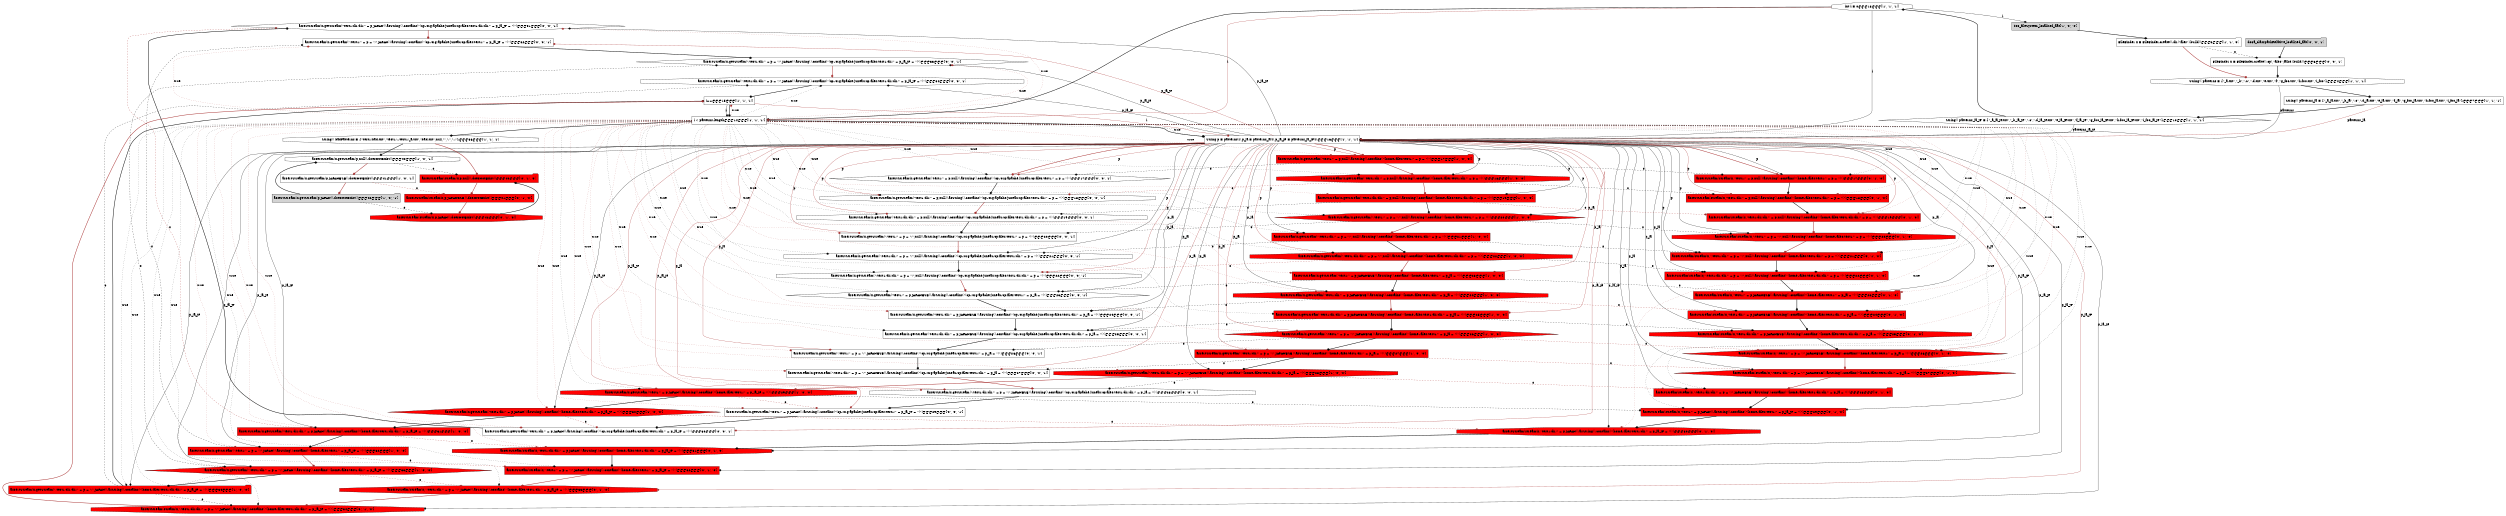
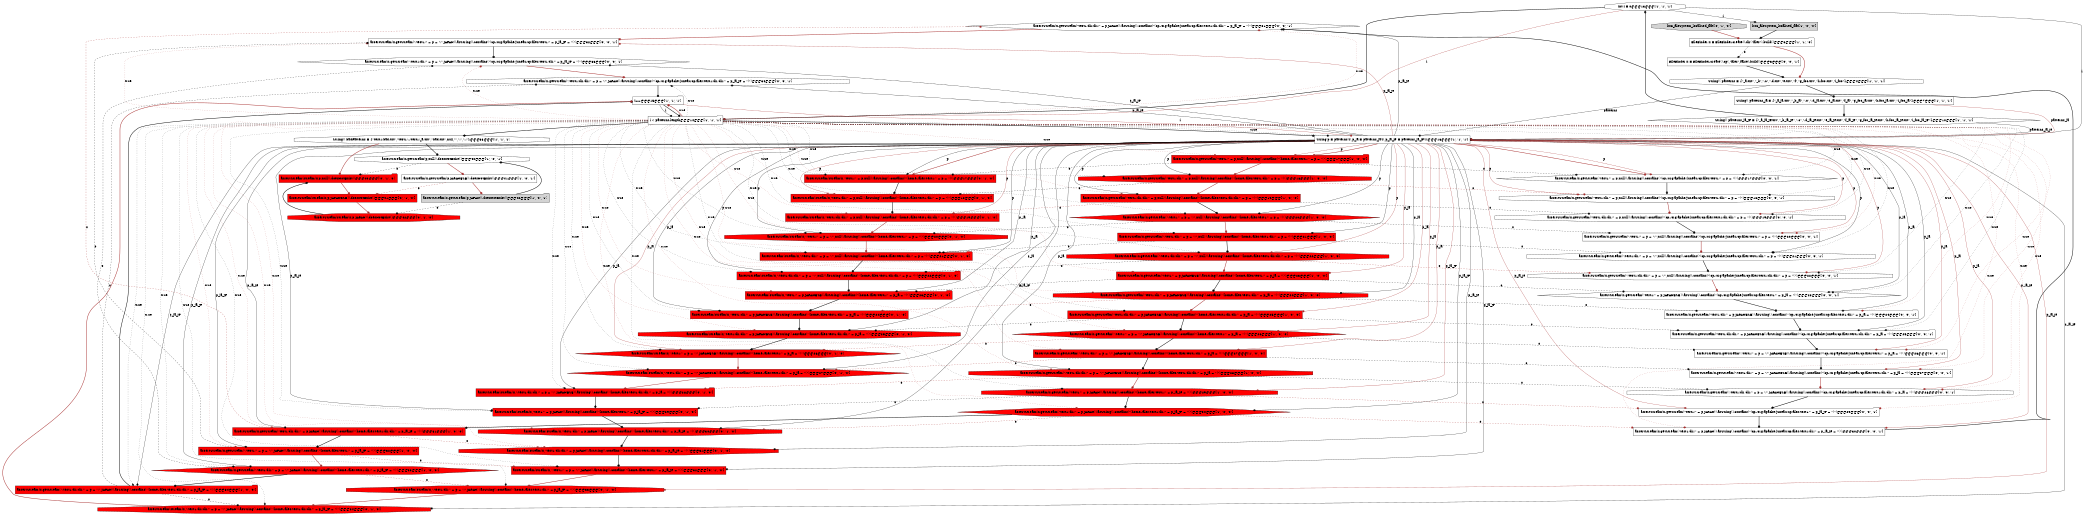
node "b03_fileSystem_localized_flat['0', '1', '0']": added
node "d03a_classpathRelative_localized_flat['0', '0', '1']": removed
node "i++@@@15@@@['1', '1', '1']": shape box -> folder
edge "i < patterns.length@@@14@@@['1', '1', '1']" -> "i++@@@15@@@['1', '1', '1']": style dotted -> bold
